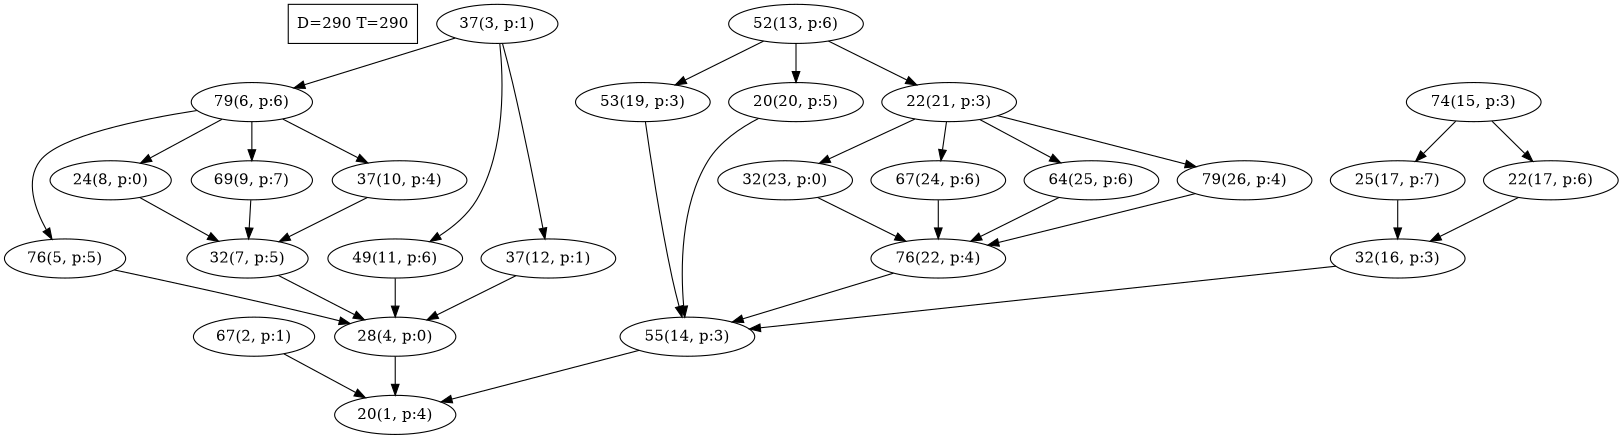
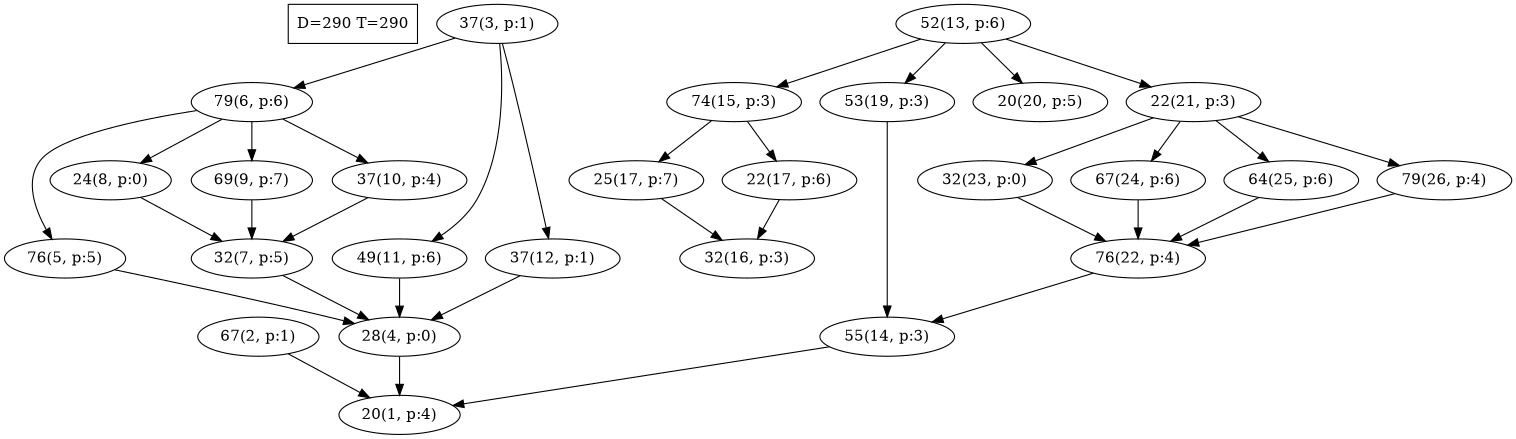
edge "52(13, p:6)" -> "74(15, p:3)": added
edge "20(20, p:5)" -> "55(14, p:3)": removed
edge "32(16, p:3)" -> "55(14, p:3)": removed
